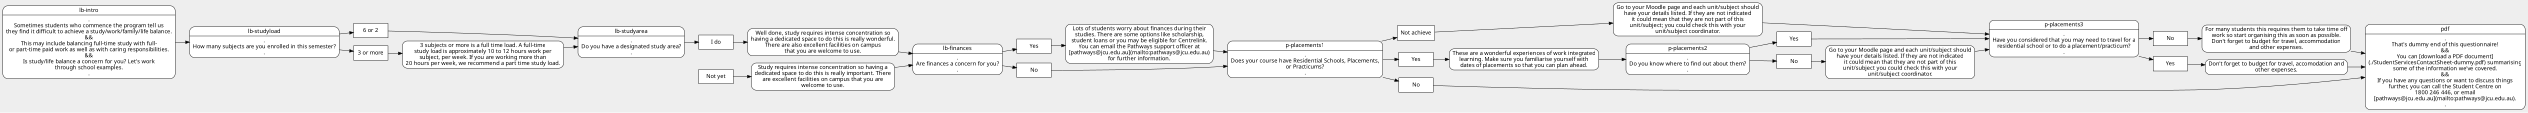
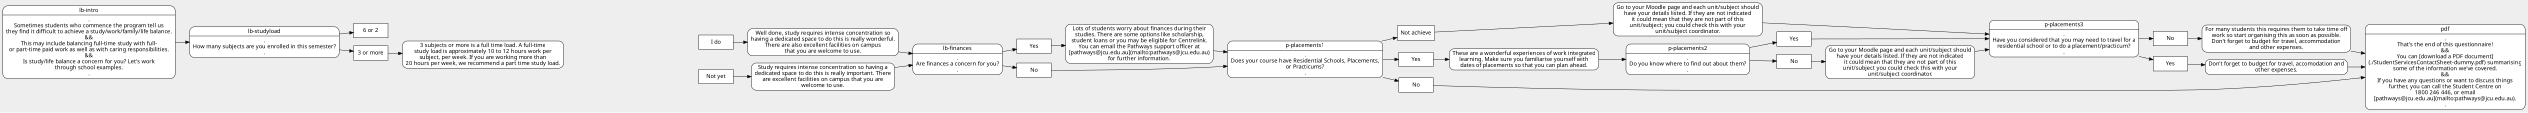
node "lb-studyarea": removed
node "pdf": text "That's dummy end of this questionnaire!" -> "That's the end of this questionnaire!"
